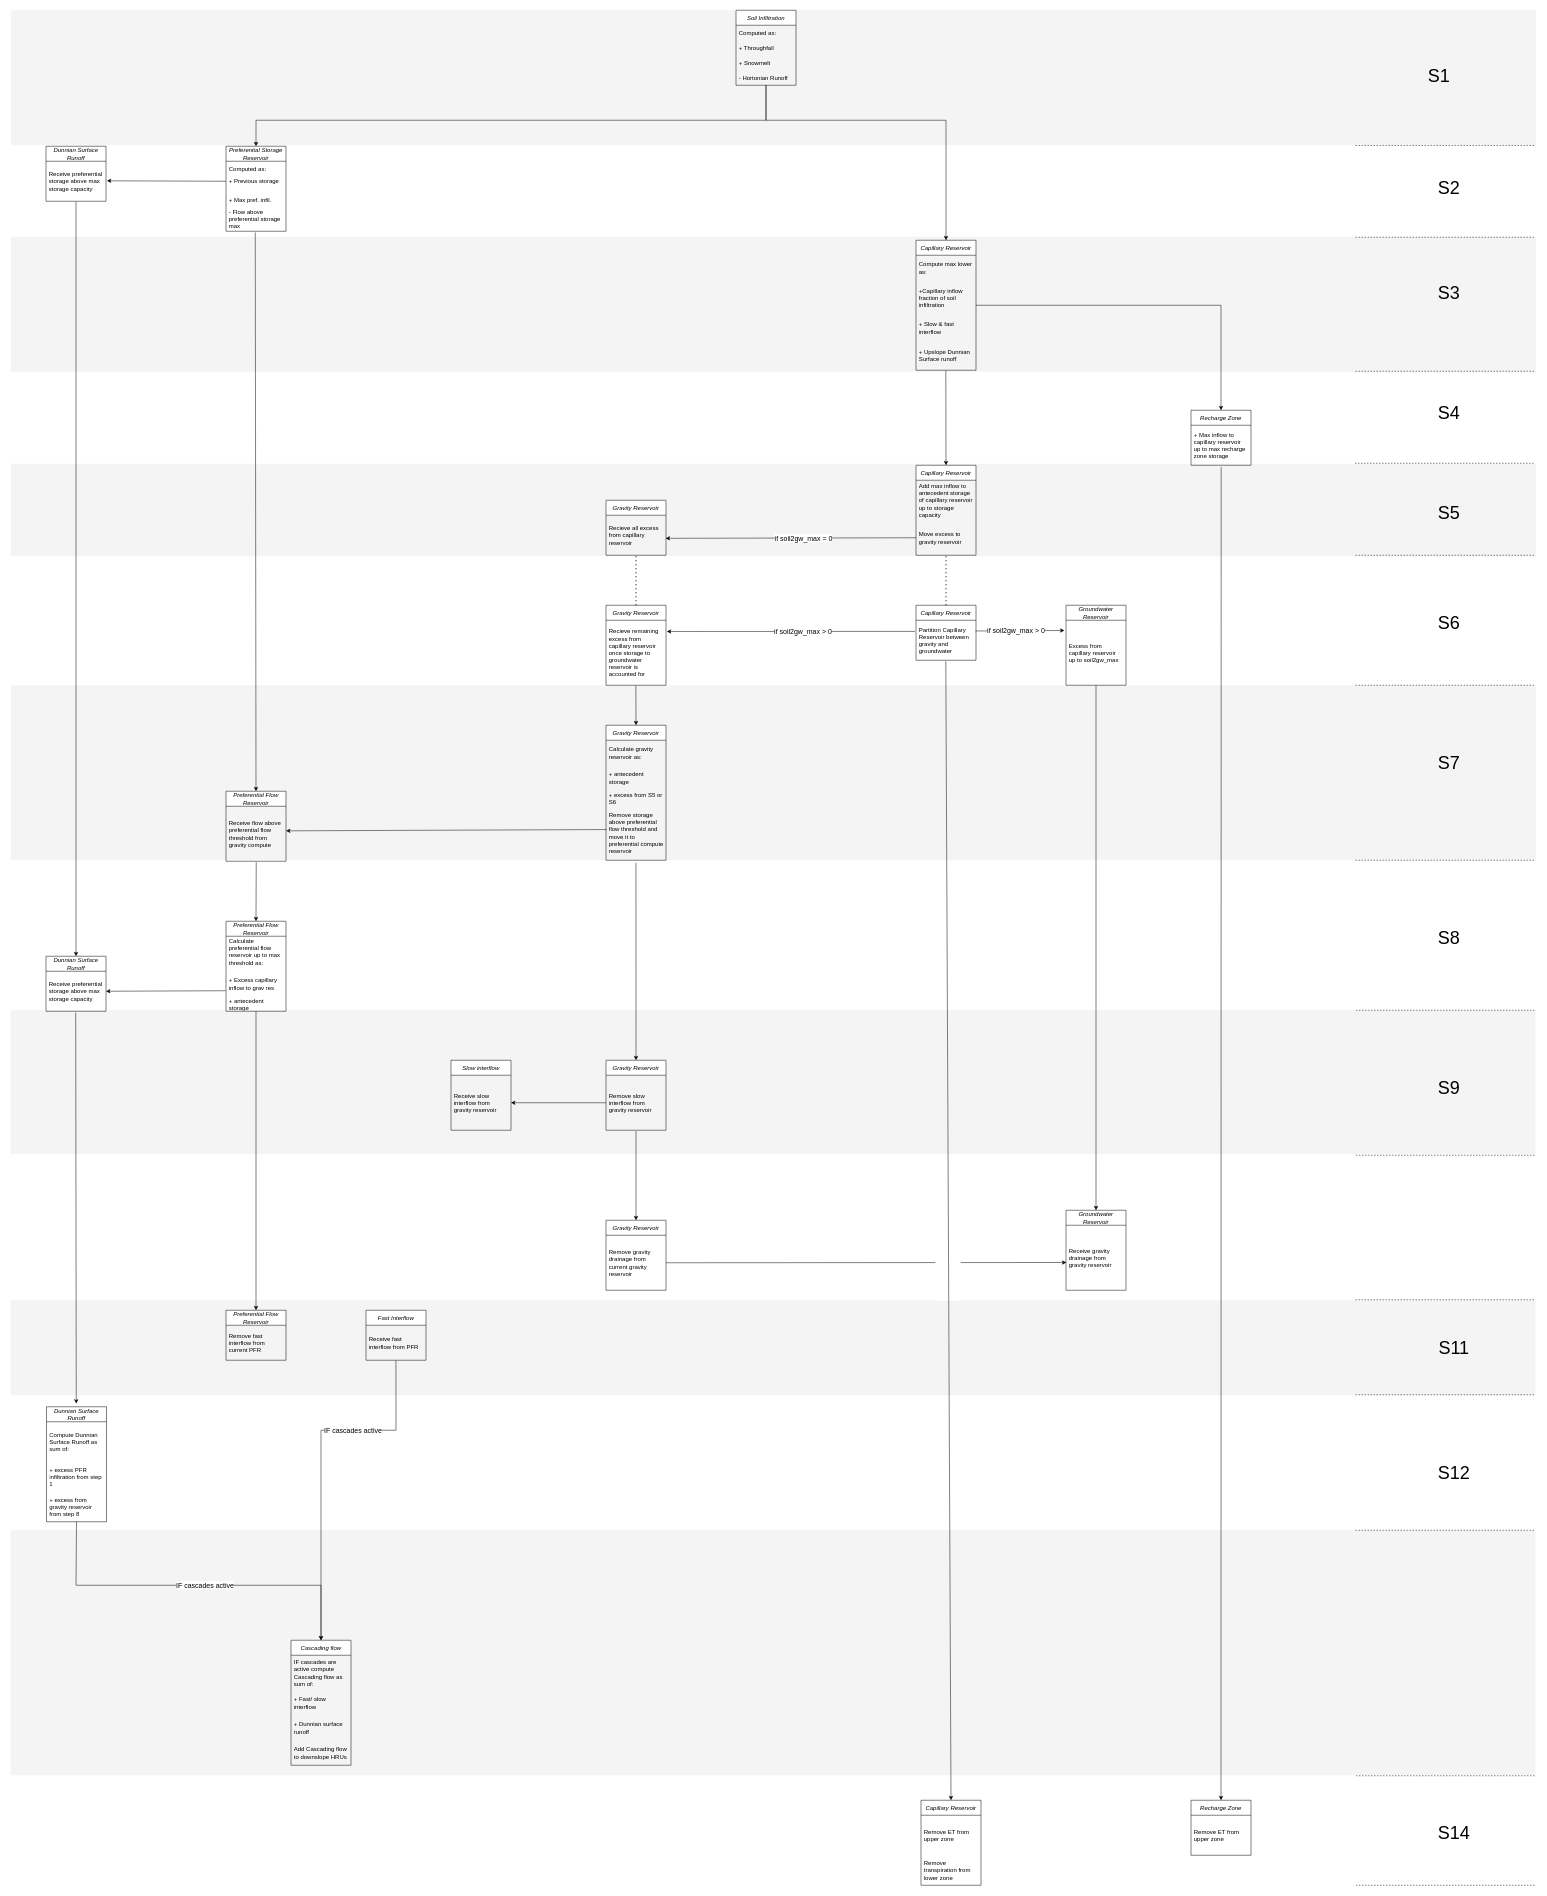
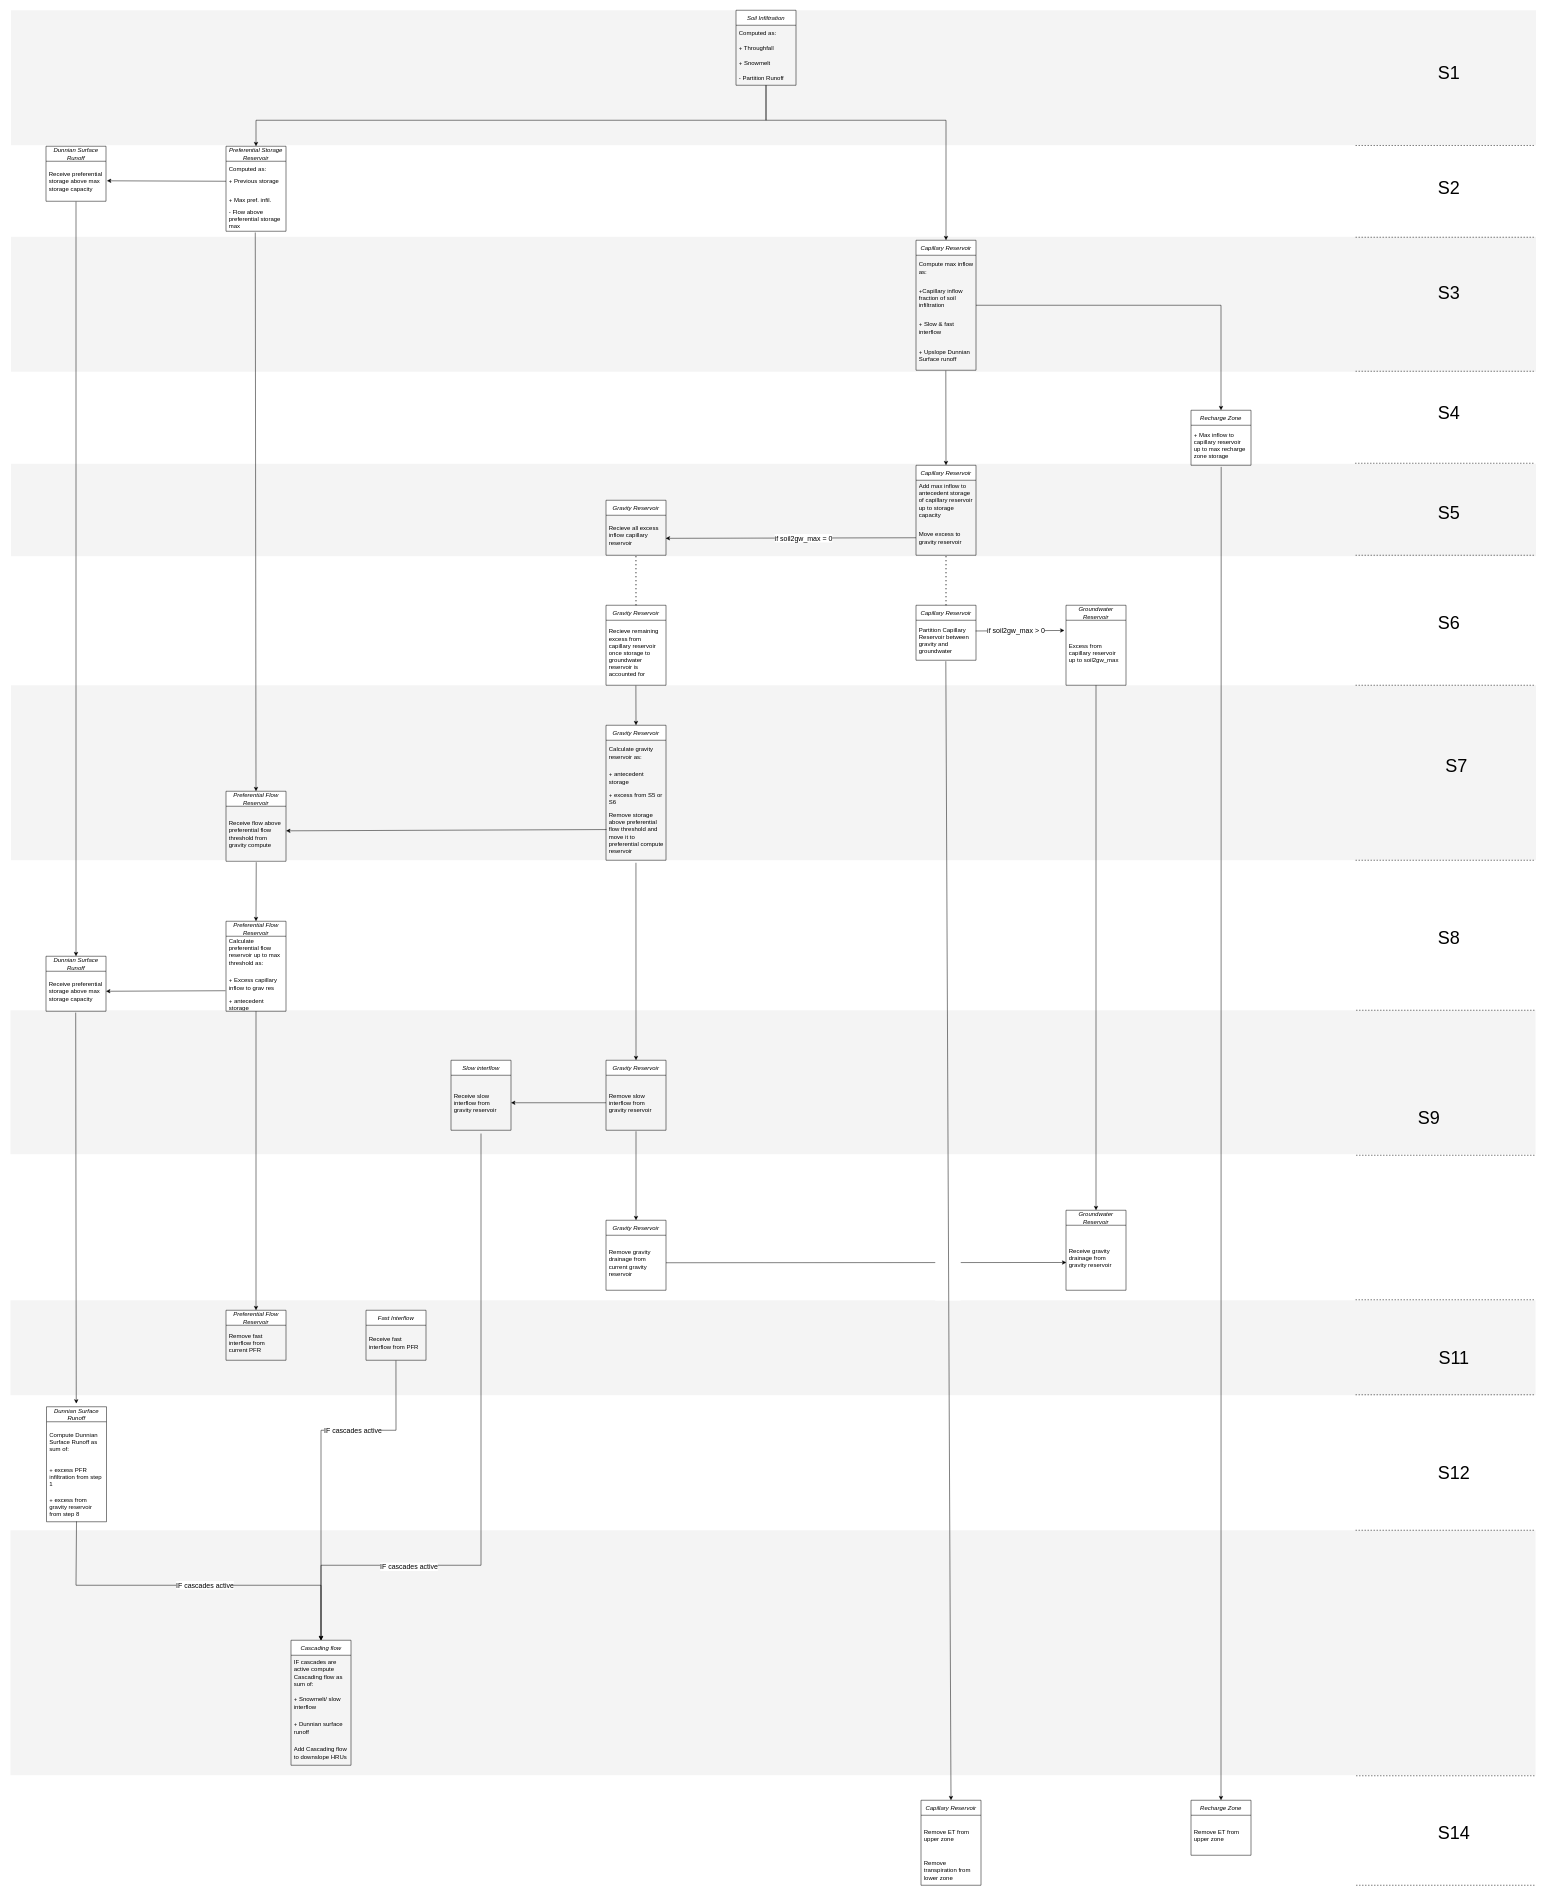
node "S1": moved (1439, 75) -> (1449, 73)
node "- Hortonian Runoff": label "- Hortonian Runoff" -> "- Partition Runoff"
node "Compute max lower as:": label "Compute max lower as:" -> "Compute max inflow as:"
node "Recieve all excess from capillary reservoir": label "Recieve all excess from capillary reservoir" -> "Recieve all excess inflow capillary reservoir"
edge "Partition Capillary Reservoir between gravity and groundwater" -> "Recieve remaining excess from capillary reservoir once storage to groundwater reservoir is accounted for": removed, label "if soil2gw_max > 0"
node "S7": moved (1449, 763) -> (1456, 765)
node "S9": moved (1449, 1088) -> (1429, 1118)
node "S11": moved (1454, 1348) -> (1454, 1358)
edge "Receive slow interflow from gravity reservoir" -> "Cascading flow": added, label "IF cascades active"
node "+ Fast/ slow interflow": label "+ Fast/ slow interflow" -> "+ Snowmelt/ slow interflow"
